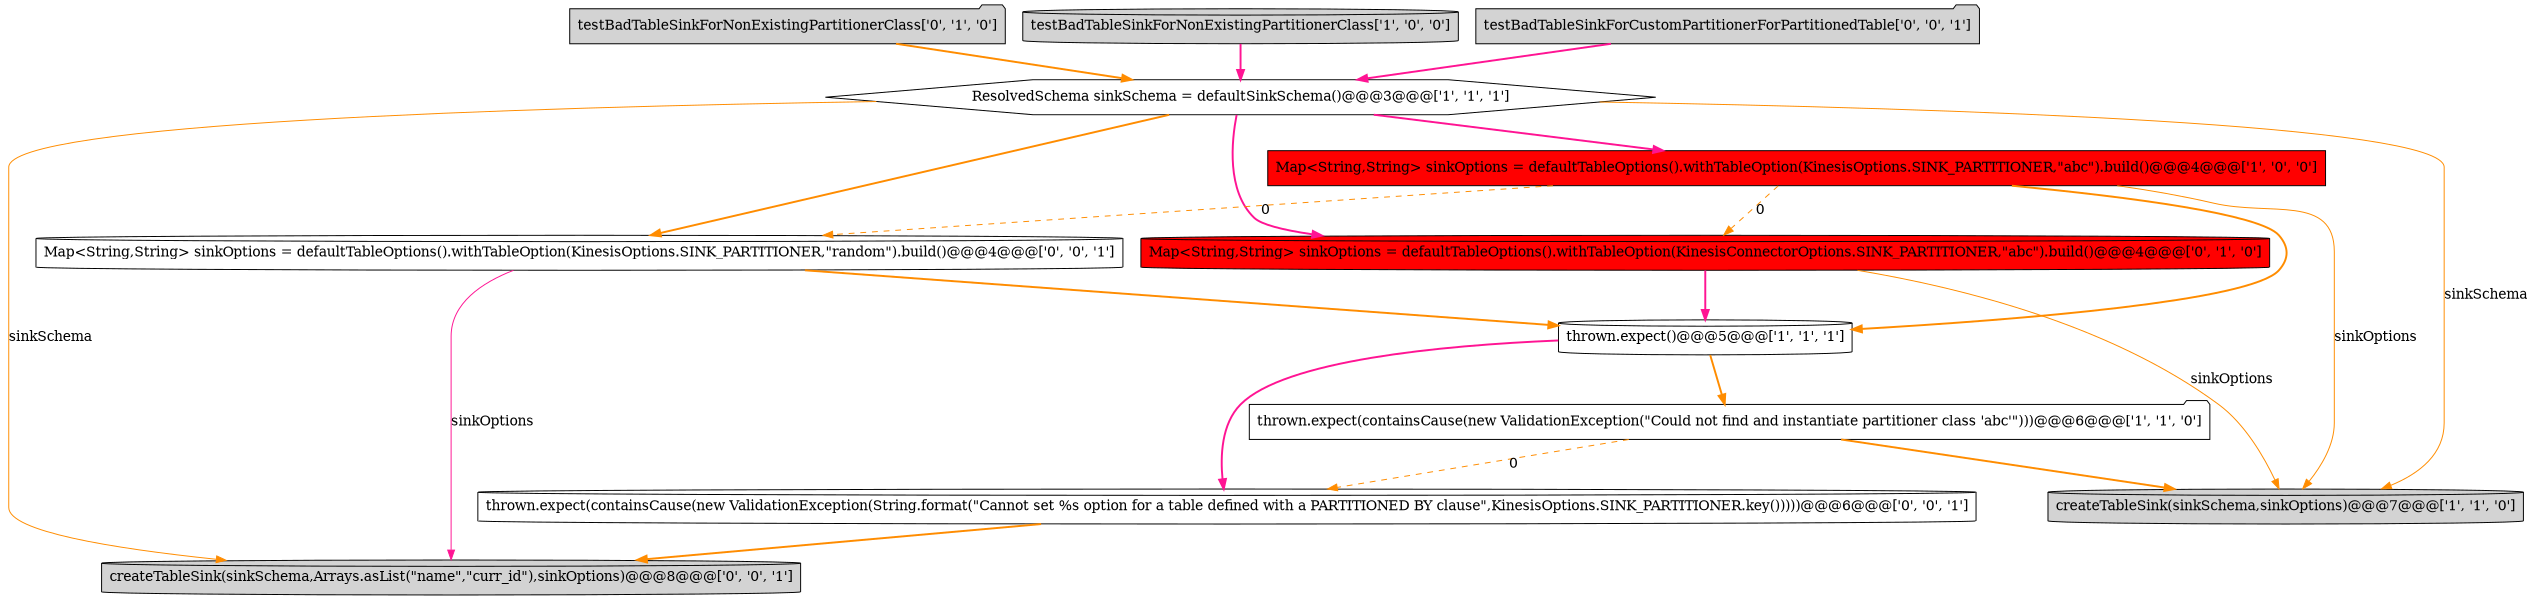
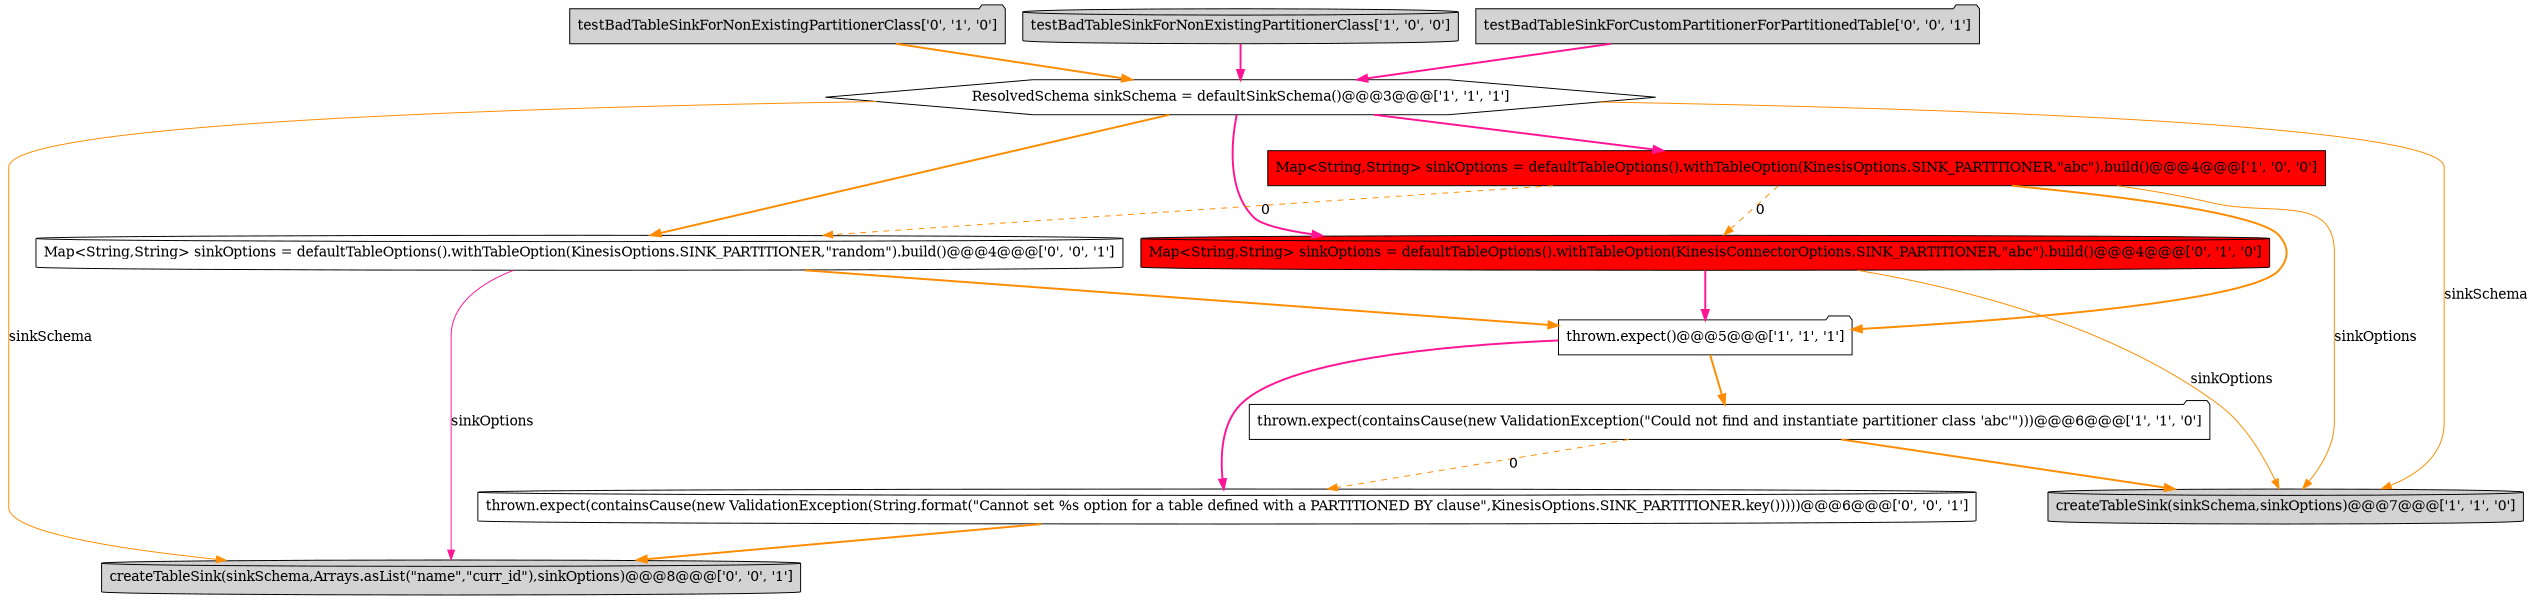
node "thrown.expect()@@@5@@@['1', '1', '1']": shape cylinder -> folder
